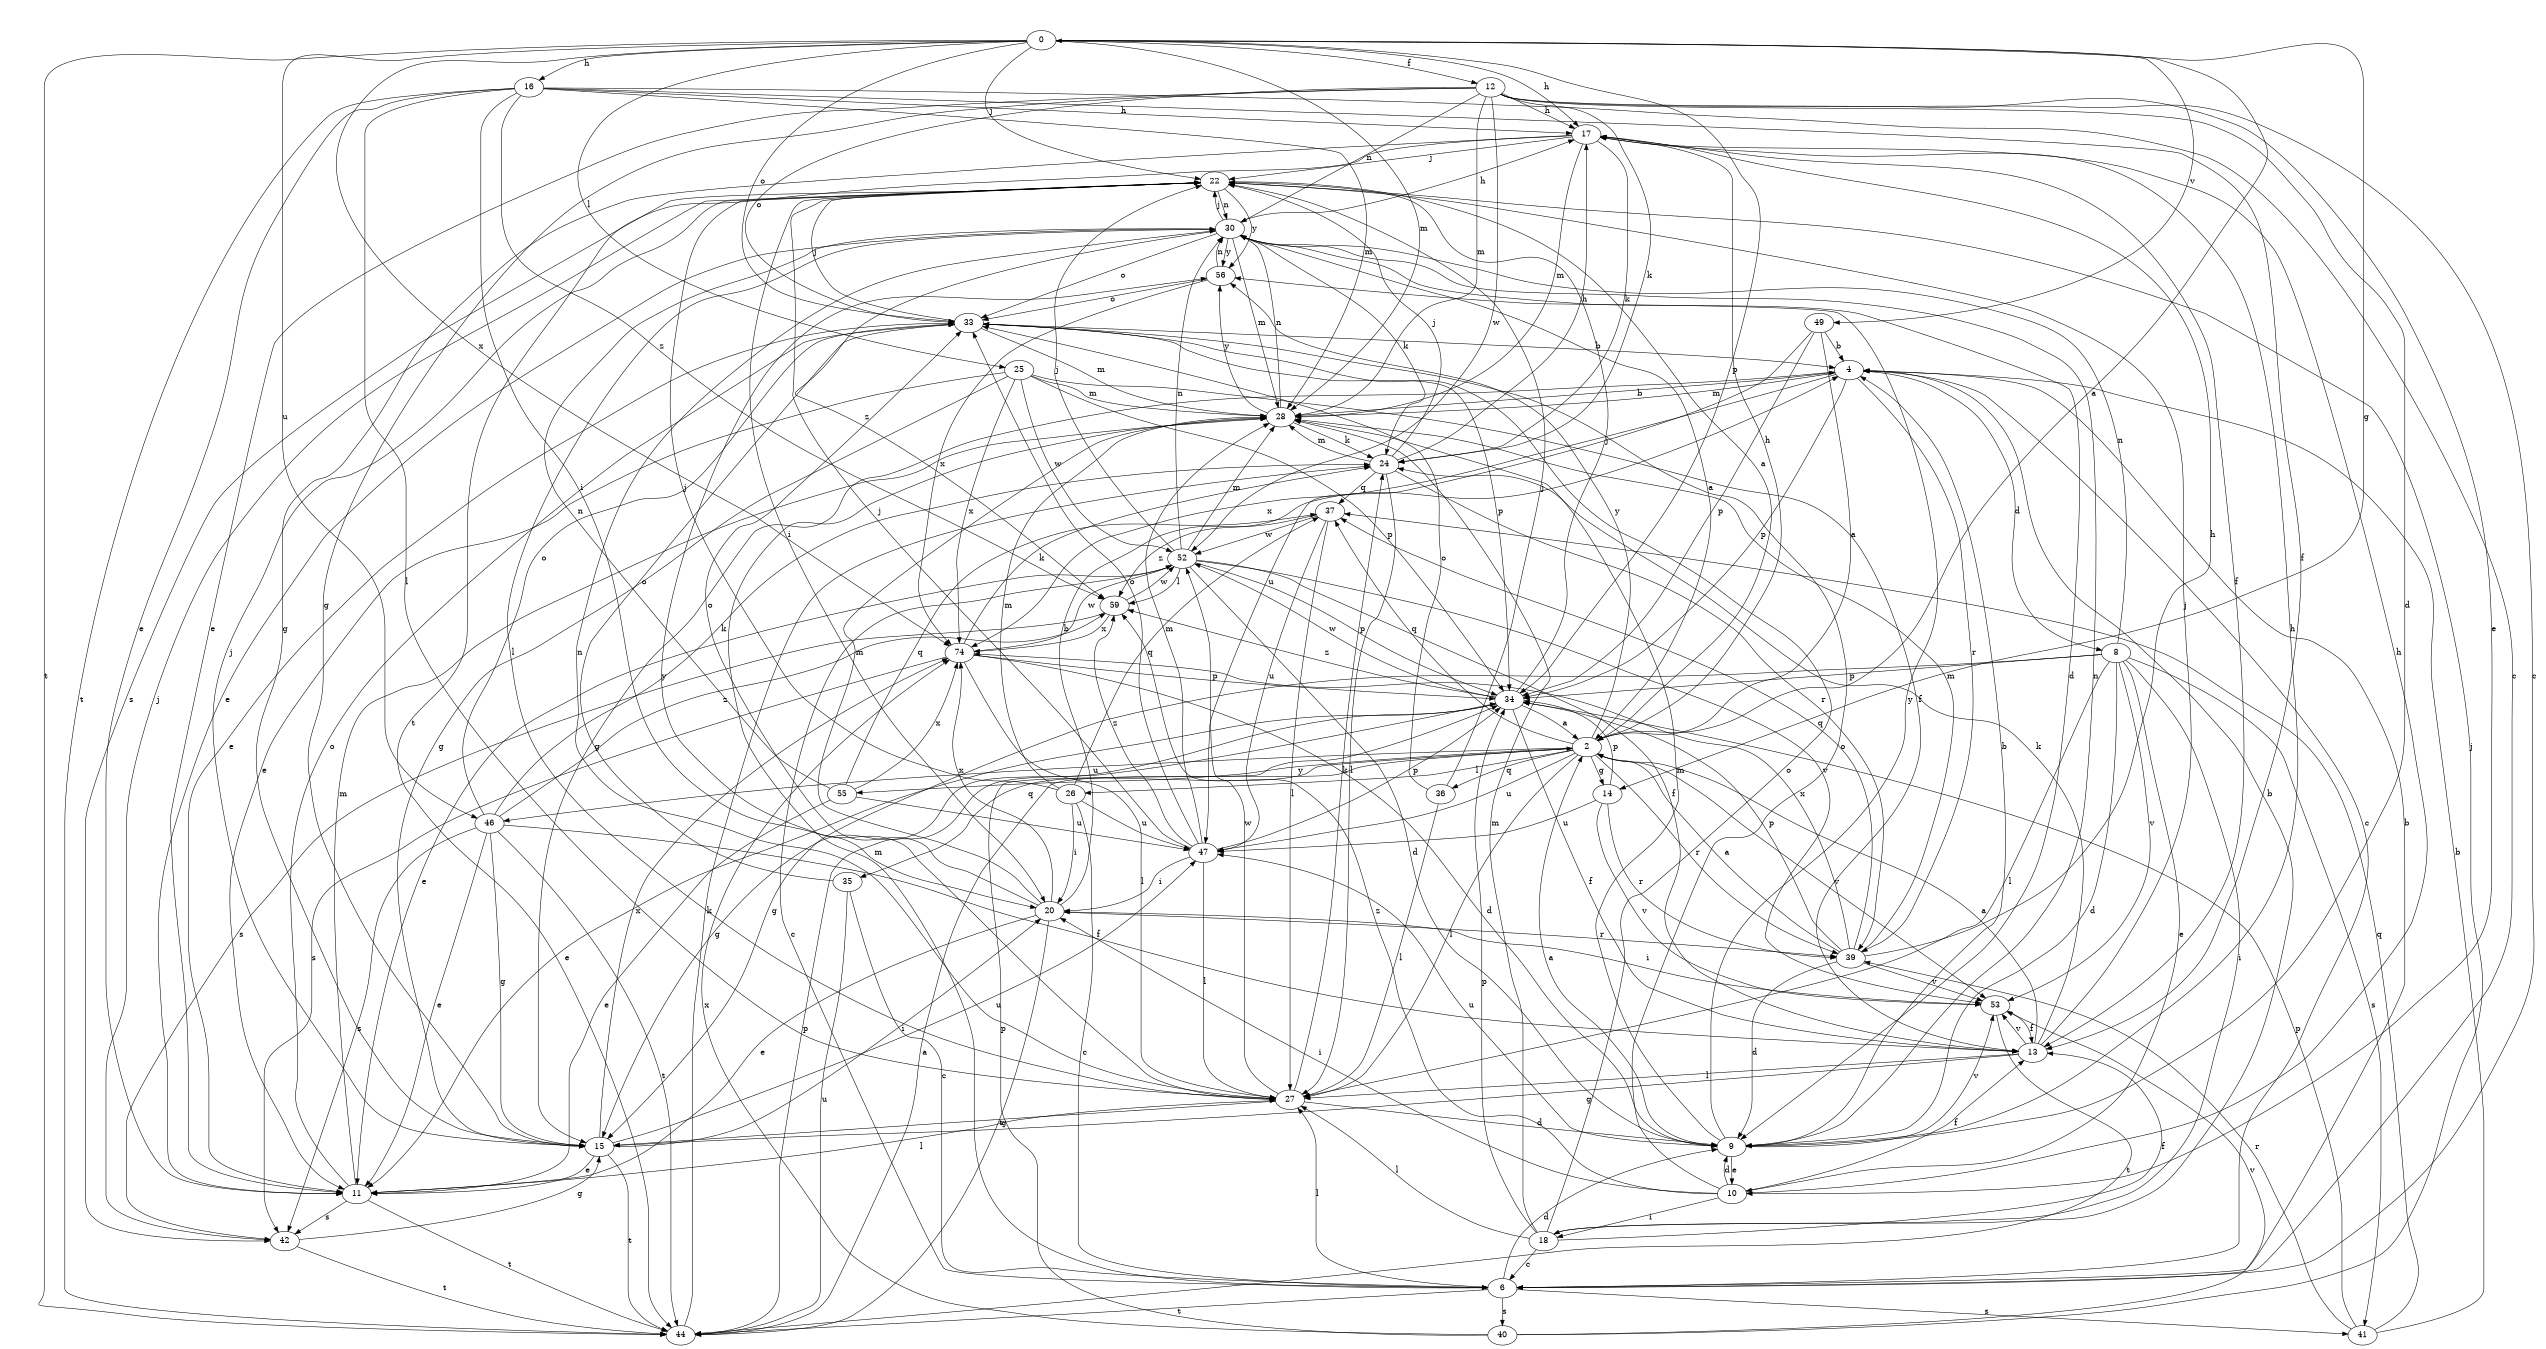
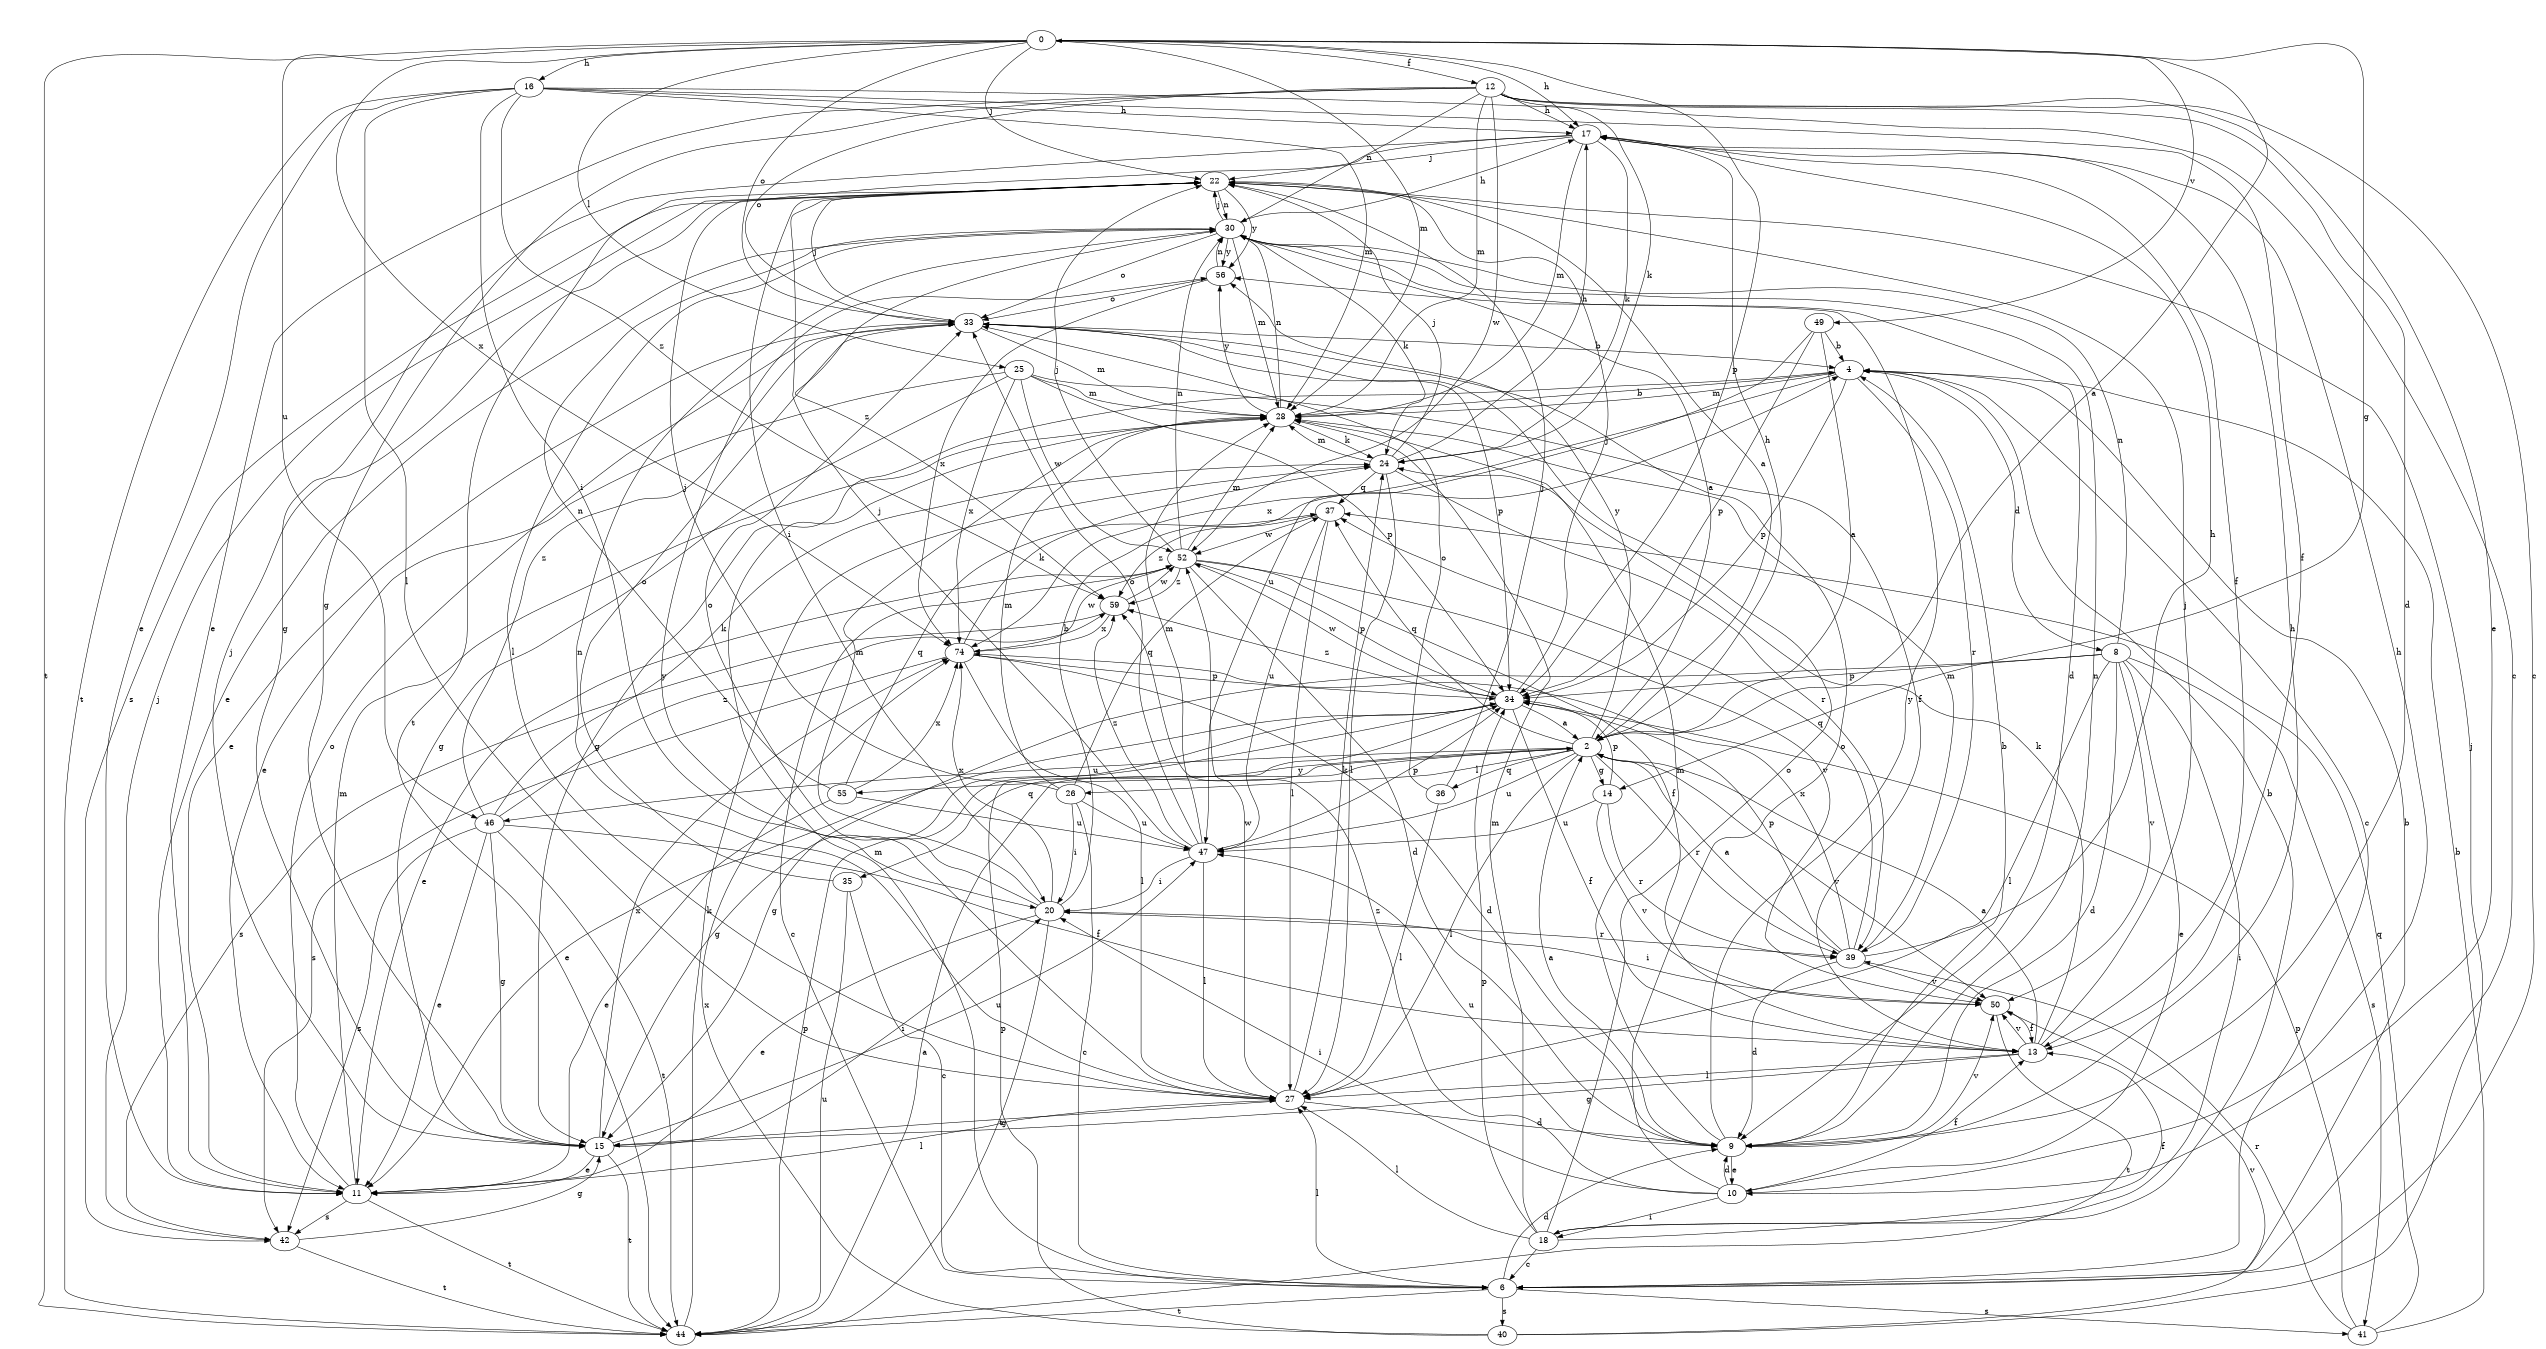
edge "46" -> "33": label "o" -> "z"
edge "52" -> "59": label "l" -> "z"
node "53": label "53" -> "50"
